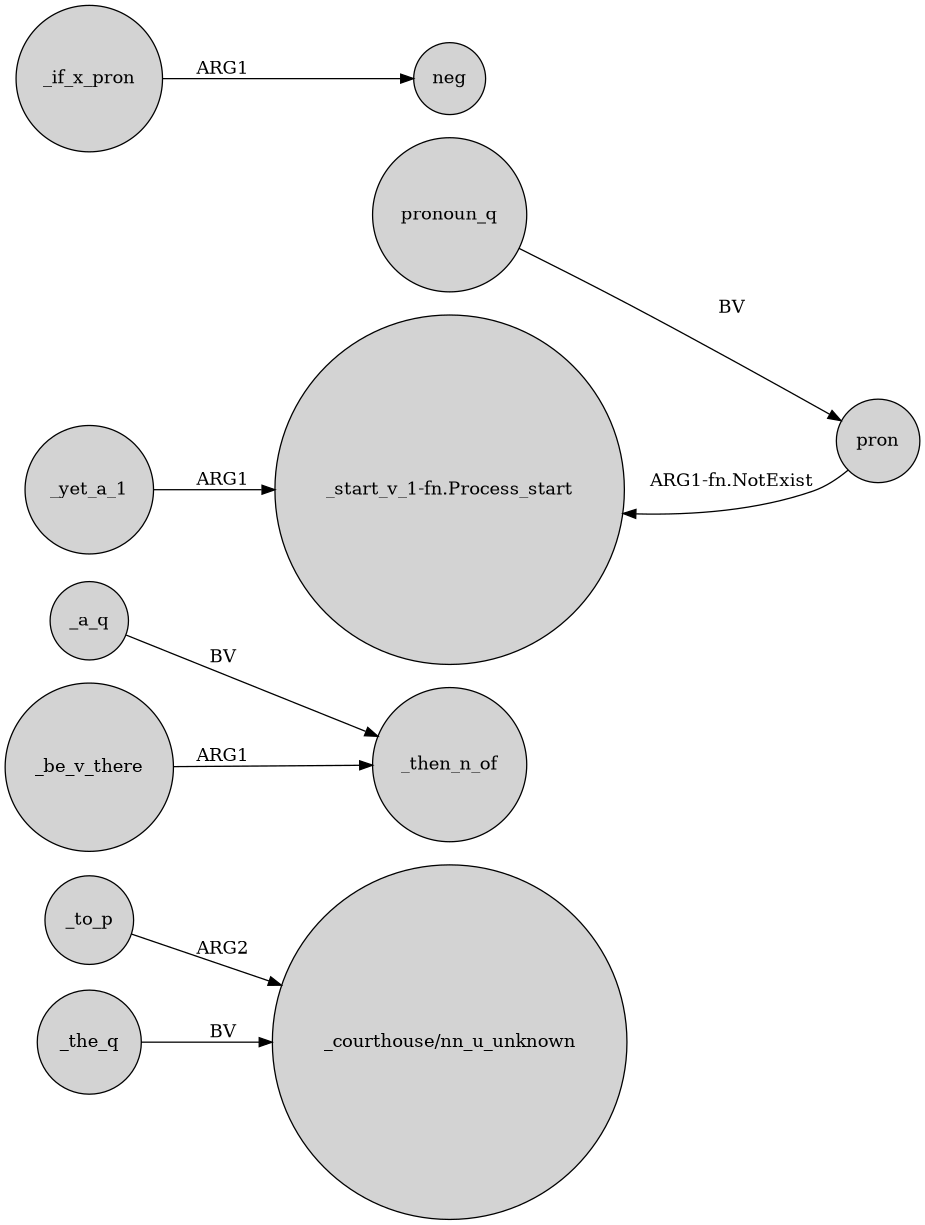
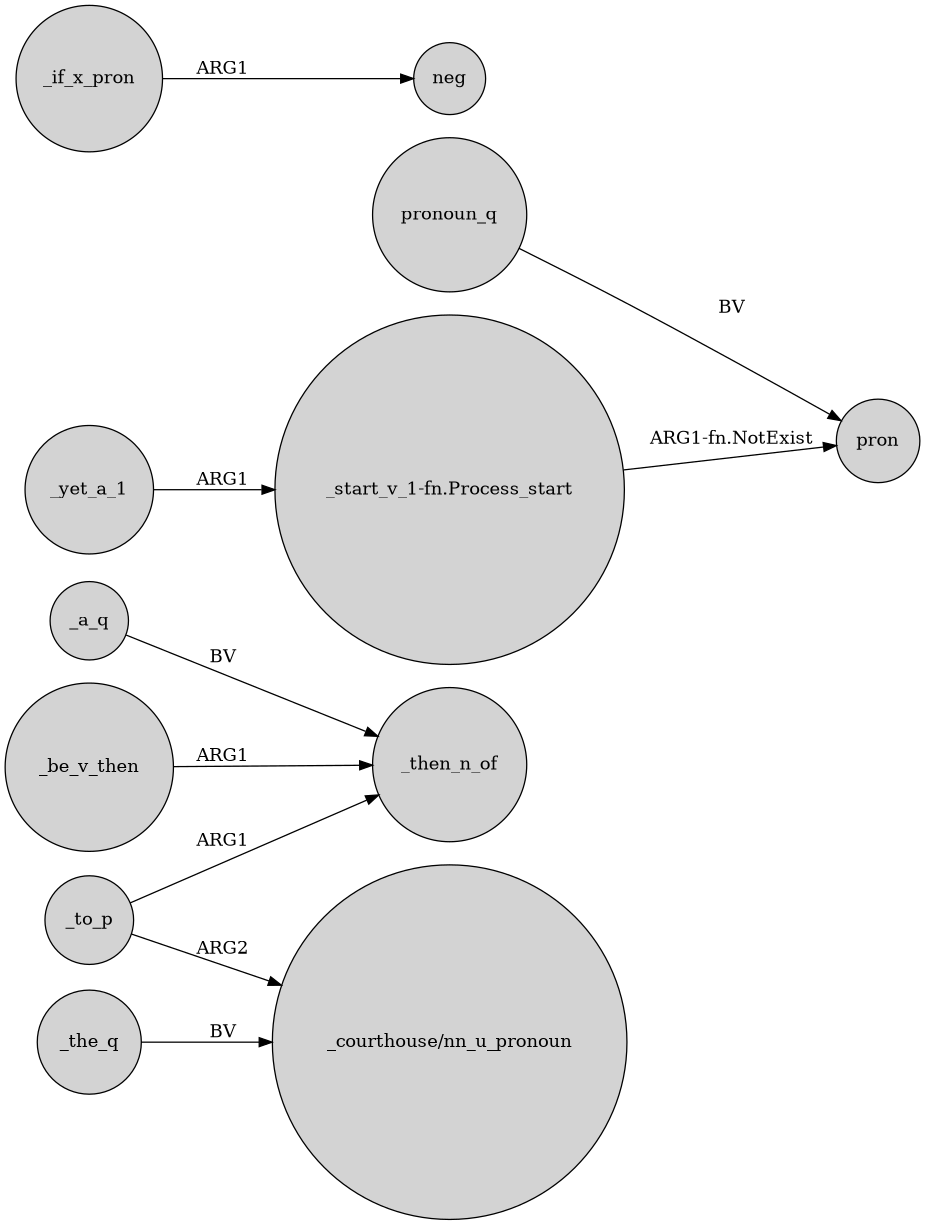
edge "pron" -> "_start_v_1-fn.Process_start": reversed
node "_be_v_there": label "_be_v_there" -> "_be_v_then"
edge "_to_p" -> "_then_n_of": added, label "ARG1"
node "_courthouse/nn_u_unknown": label "_courthouse/nn_u_unknown" -> "_courthouse/nn_u_pronoun"
